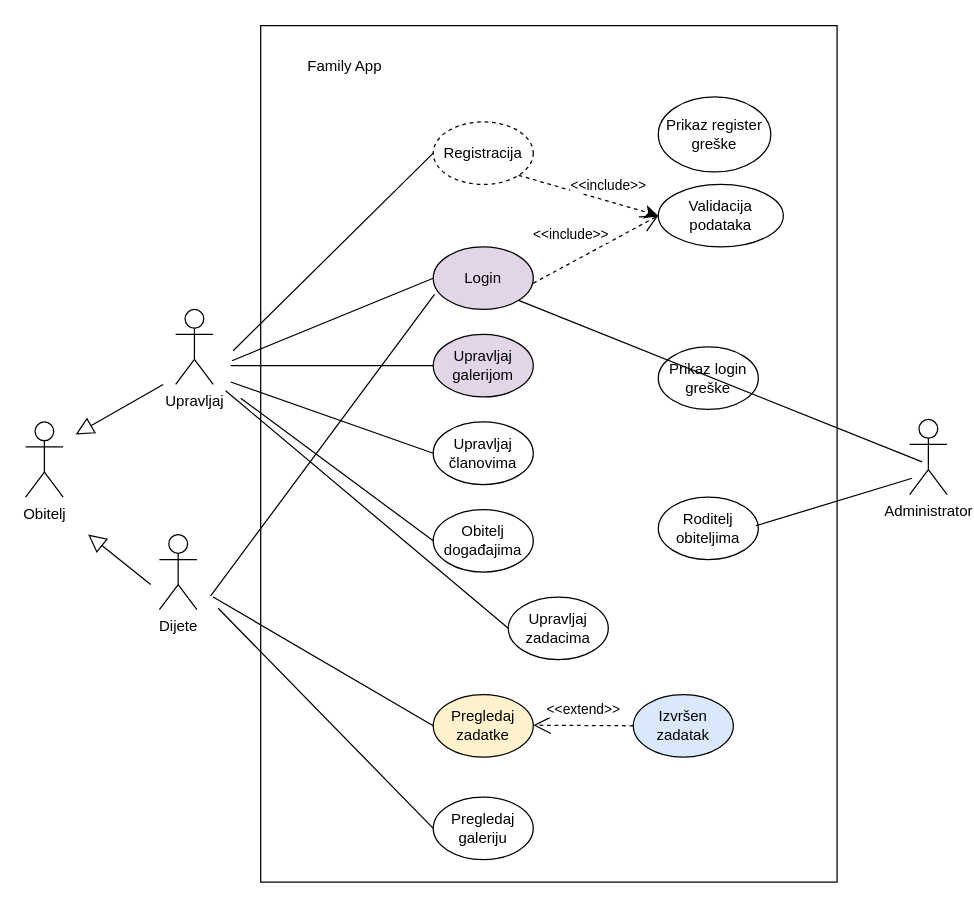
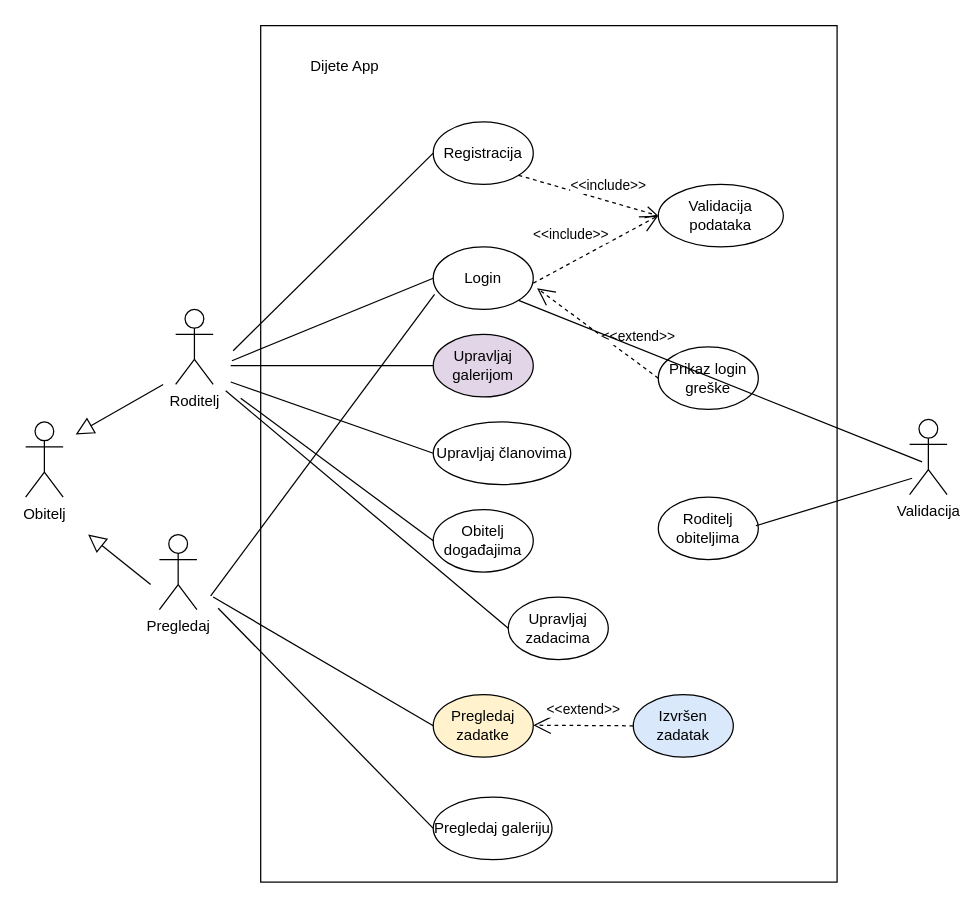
node "Family App": label "Family App" -> "Dijete App"
node "Prikaz register greške": removed
node "Registracija": style dashed -> solid
edge "Registracija" -> "Validacija podataka": arrowhead classic -> open
node "Login": fillcolor #e1d5e7 -> #ffffff
edge "Prikaz login greške" -> "Login": added, label "<<extend>>"
node "Upravljaj": label "Upravljaj" -> "Roditelj"
node "Upravljaj članovima": size 100x63 -> 138x63
node "Administrator": label "Administrator" -> "Validacija"
node "Dijete": label "Dijete" -> "Pregledaj"
node "Pregledaj galeriju": size 100x63 -> 119x63
